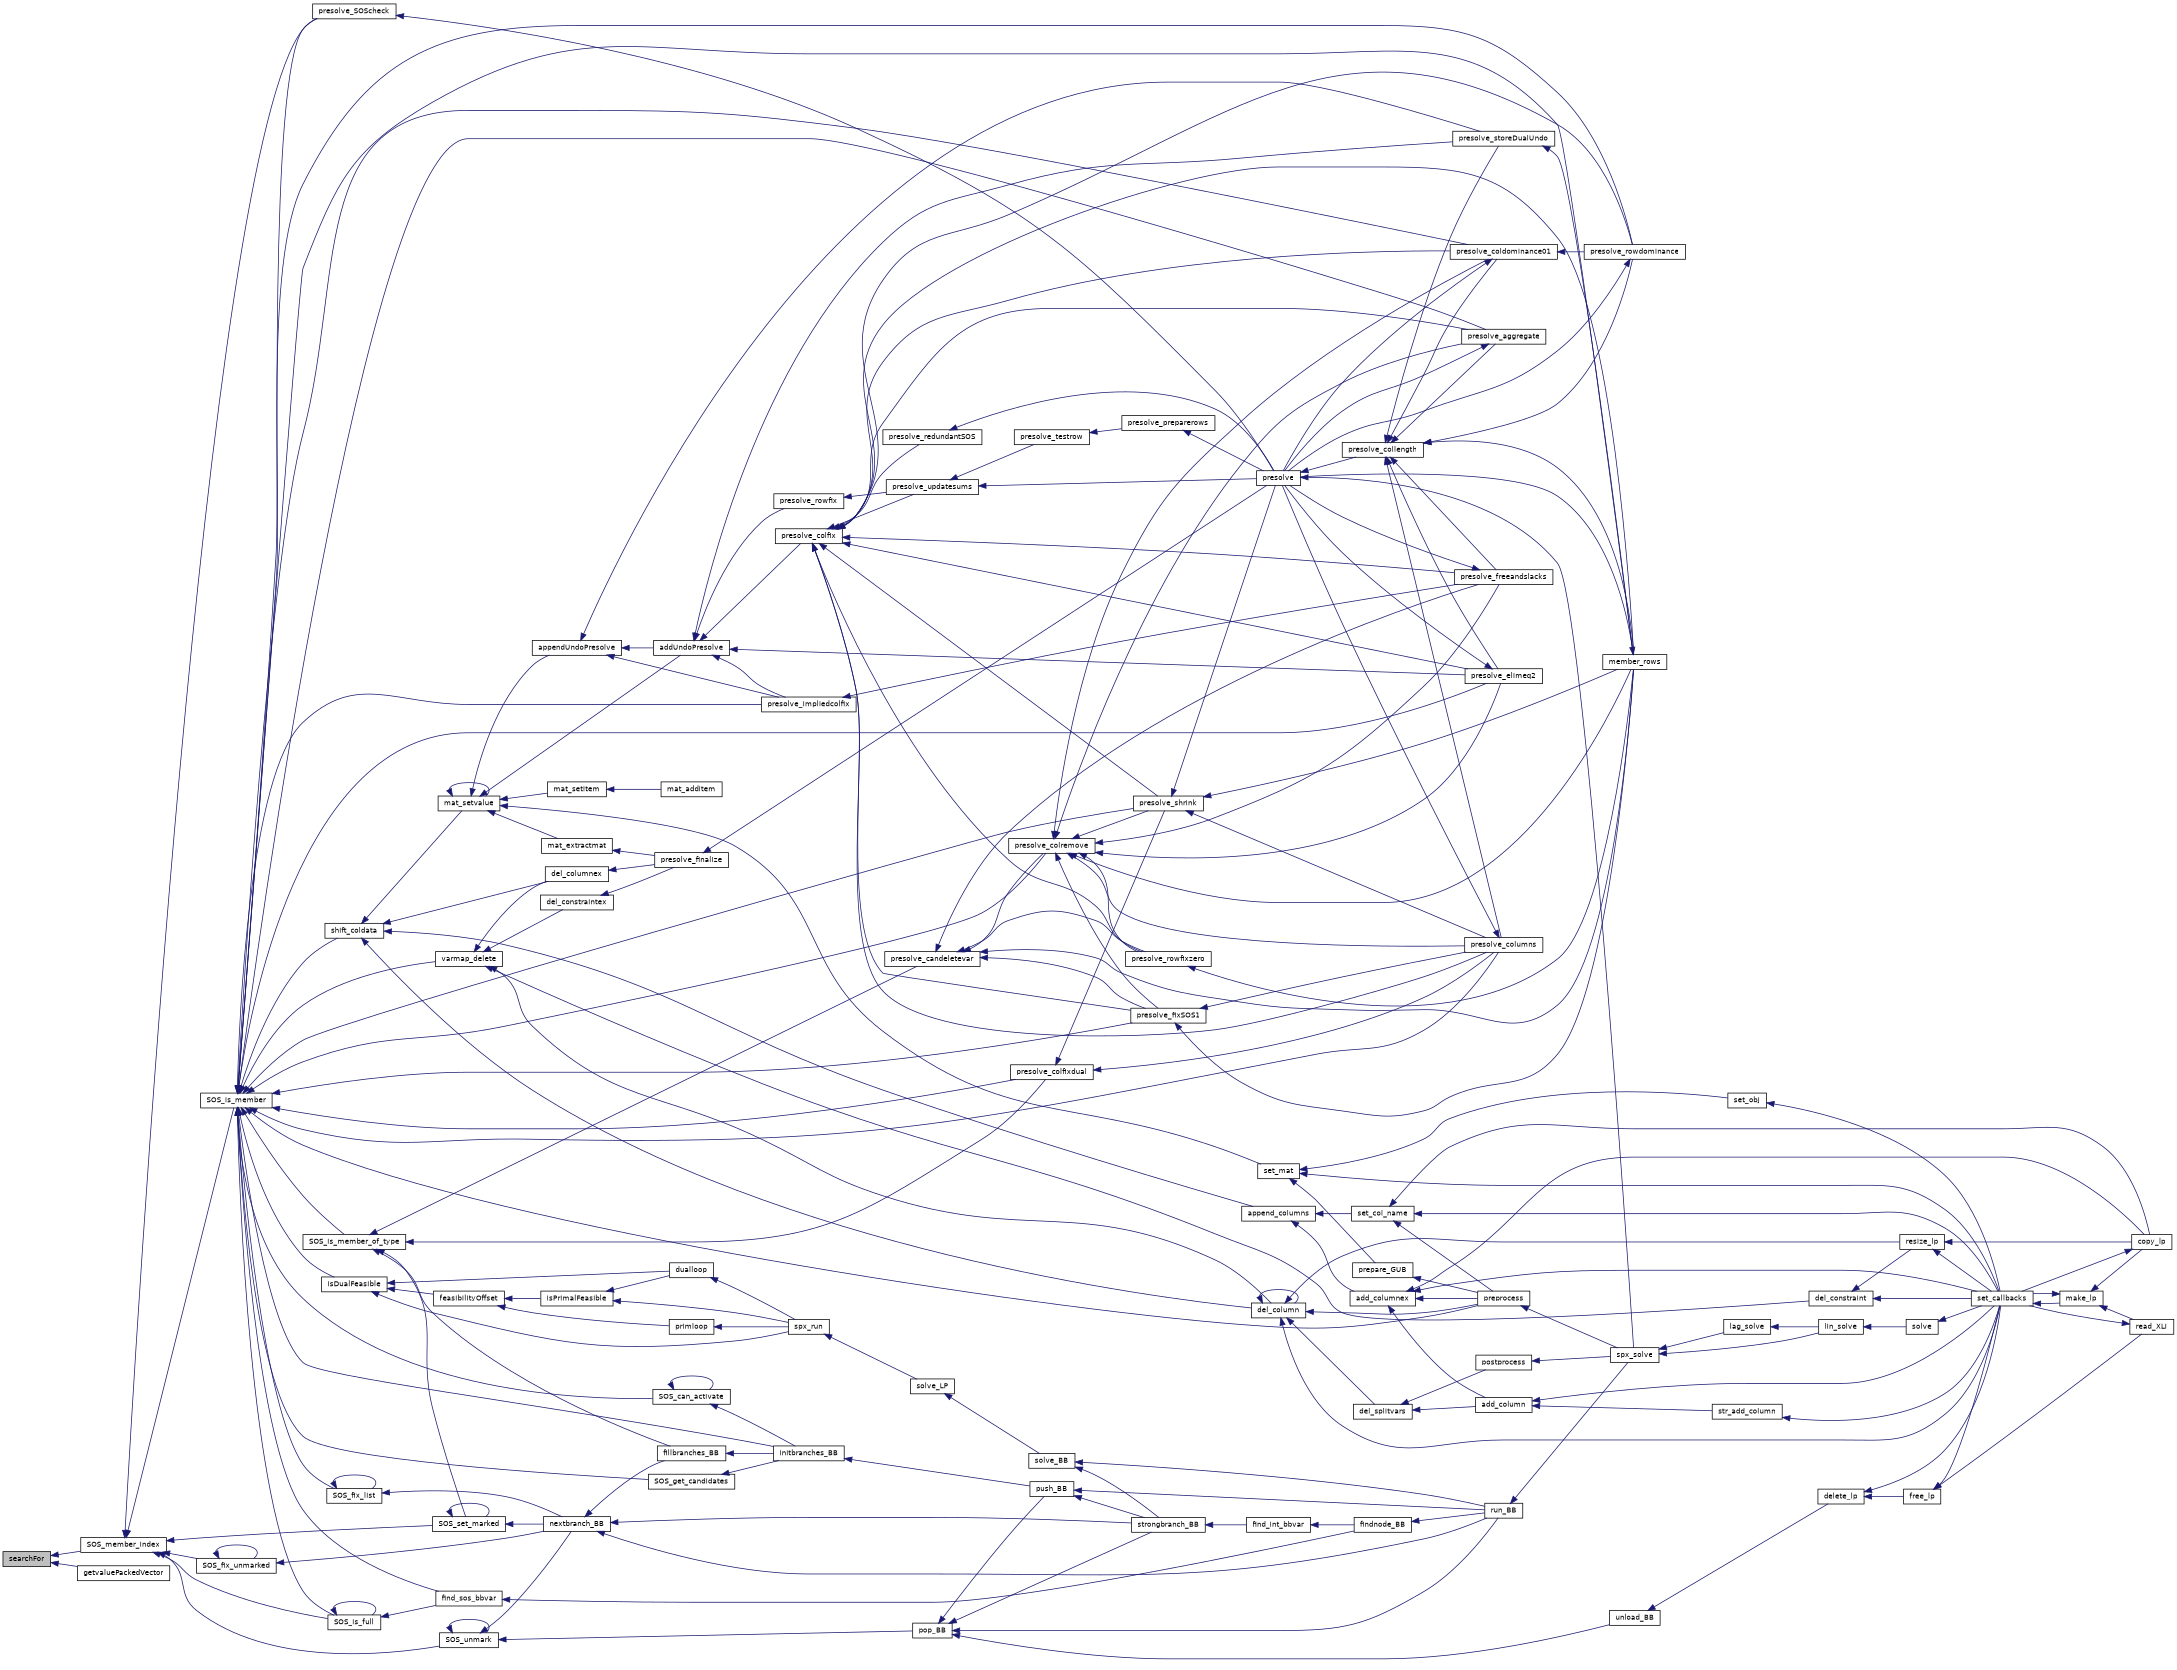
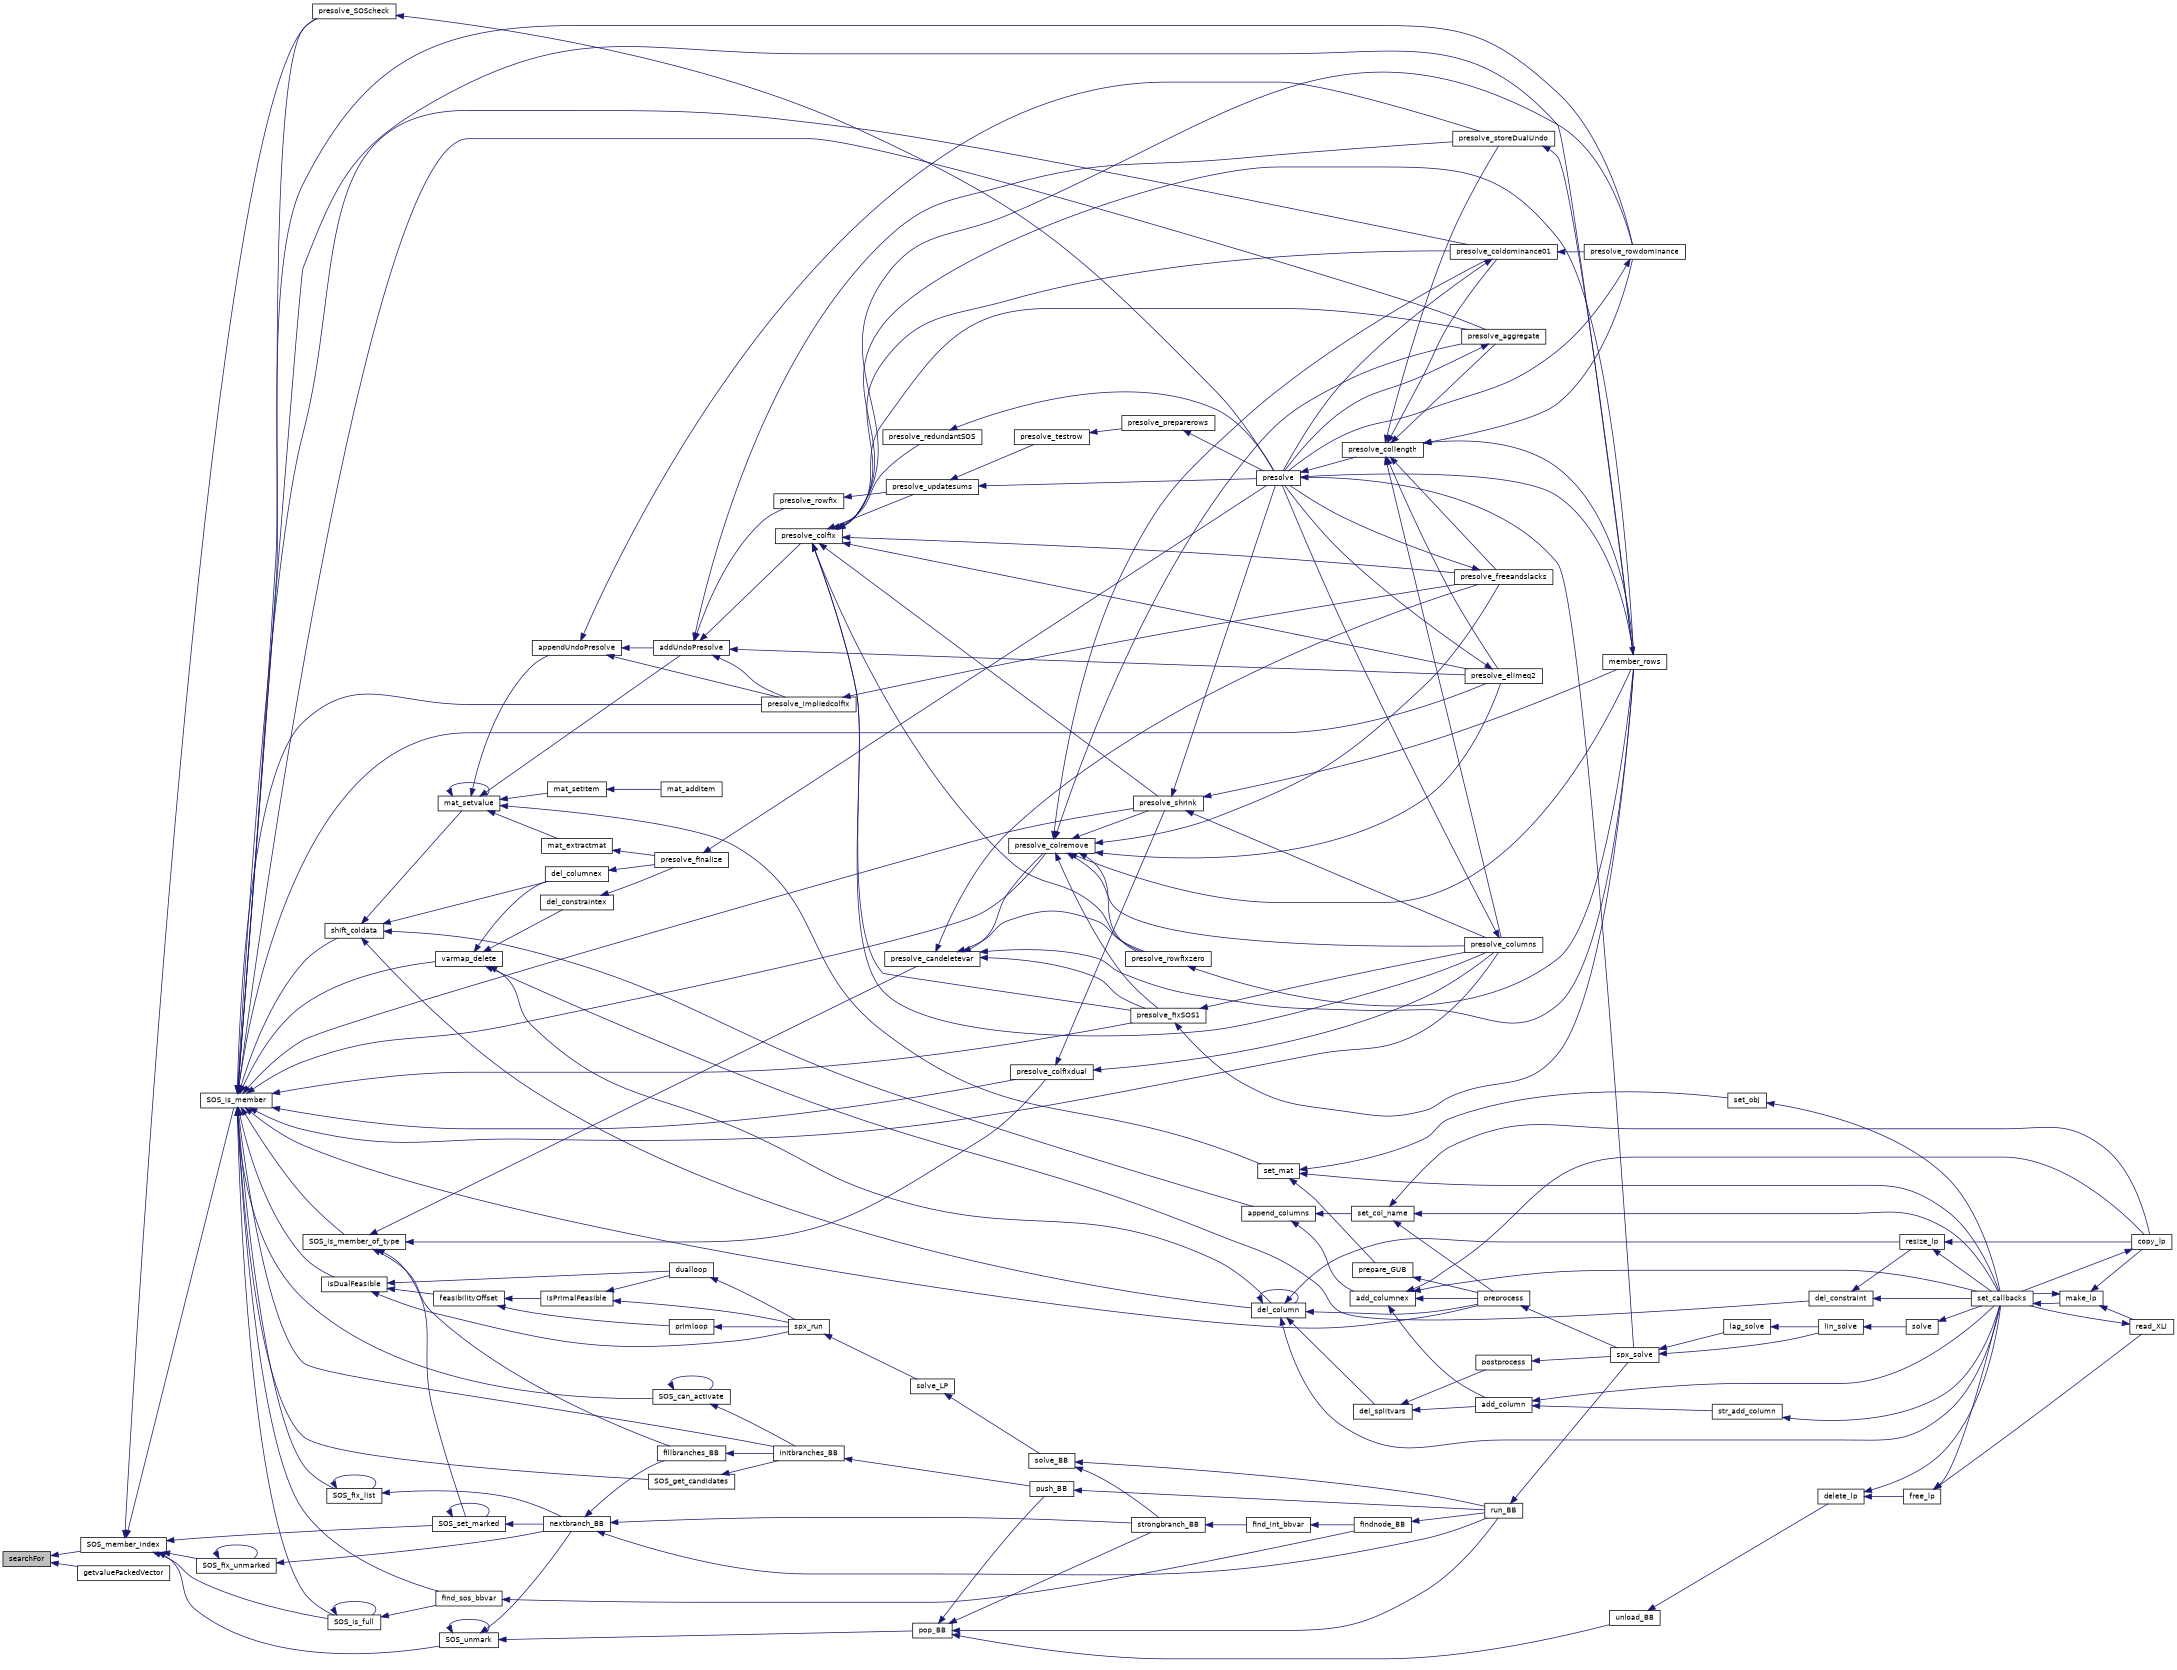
edge "strongbranch_BB" -> "push_BB": removed
